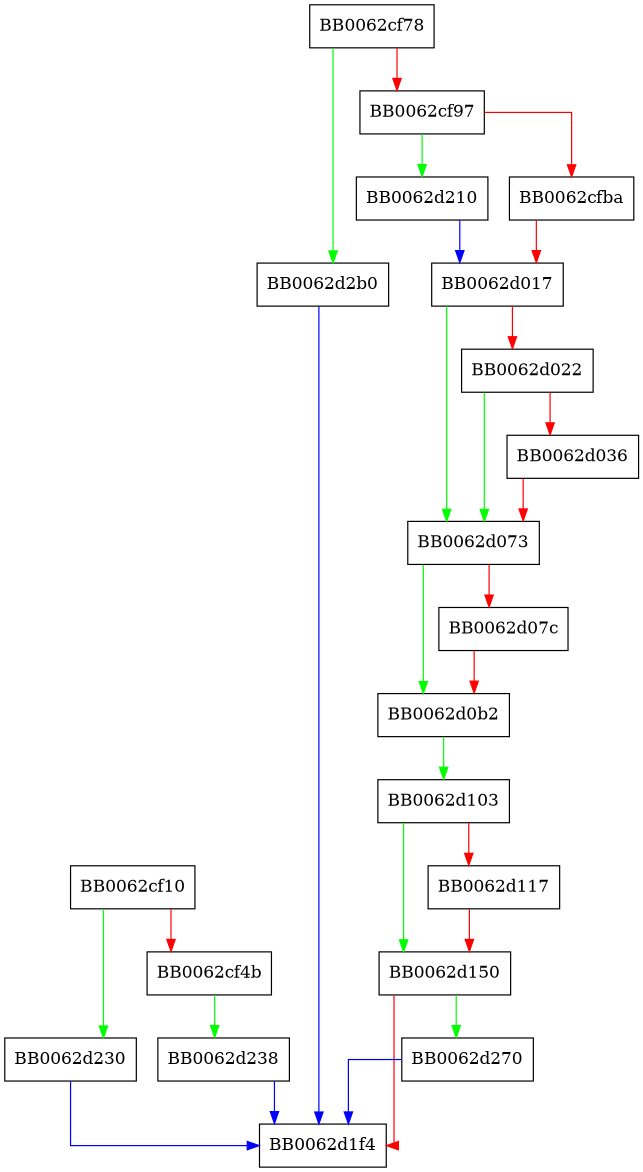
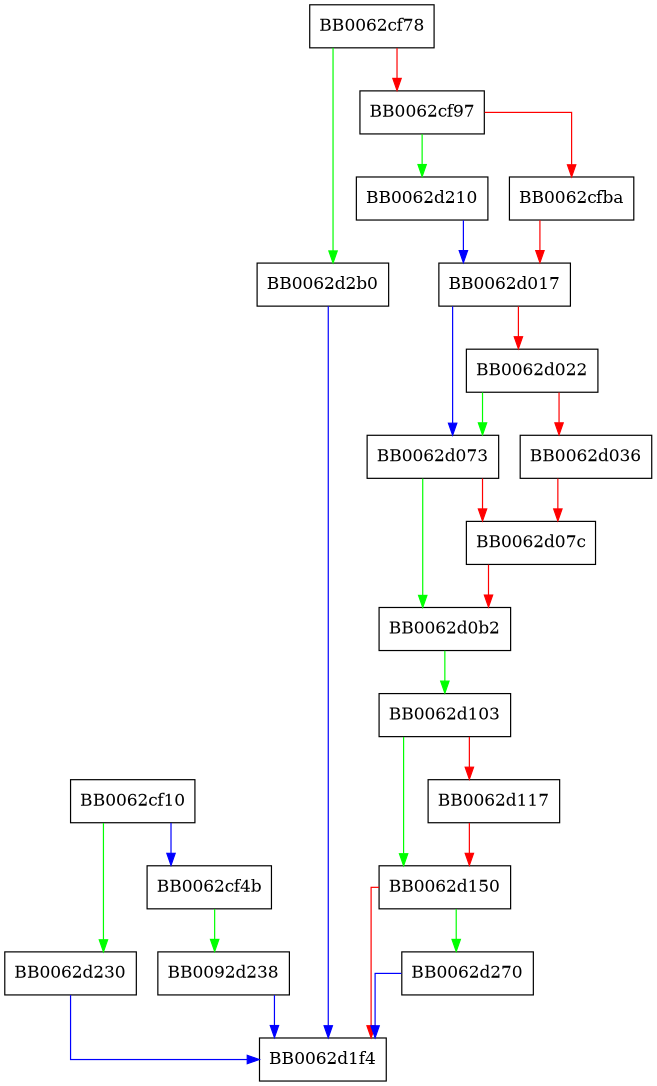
edge "BB0062d017" -> "BB0062d073": color green -> blue
edge "BB0062d036" -> "BB0062d073": now "BB0062d036" -> "BB0062d07c"
edge "BB0062cf10" -> "BB0062cf4b": color red -> blue
node "BB0062d238": label "BB0062d238" -> "BB0092d238"
